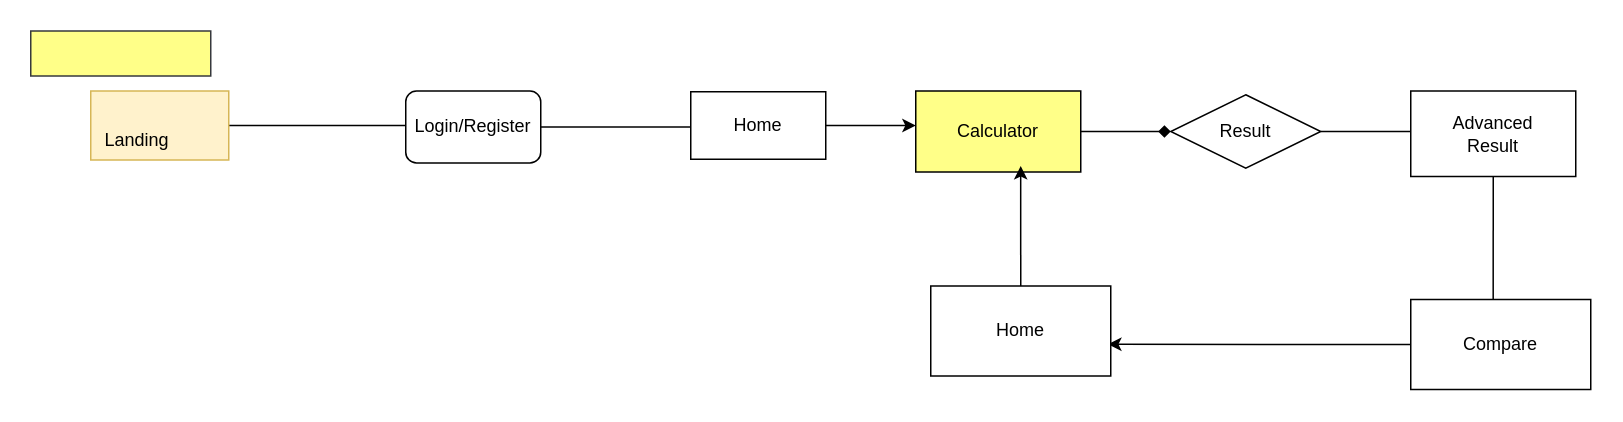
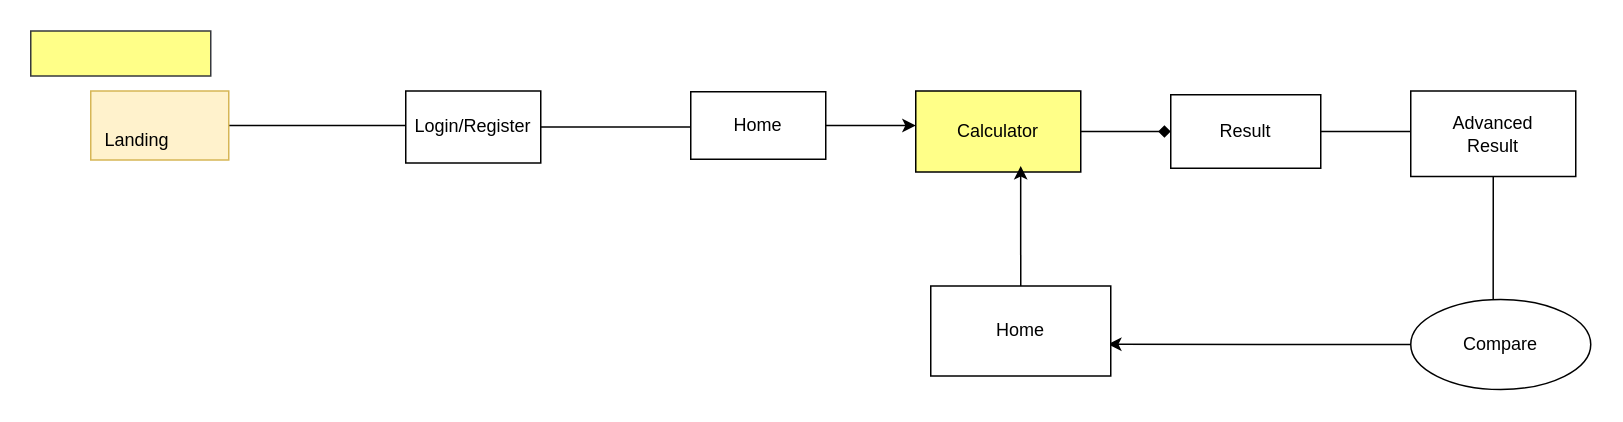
node "Login/Register": shape rounded rectangle -> rectangle
node "Result": shape diamond -> rectangle
node "Compare": shape rectangle -> ellipse
